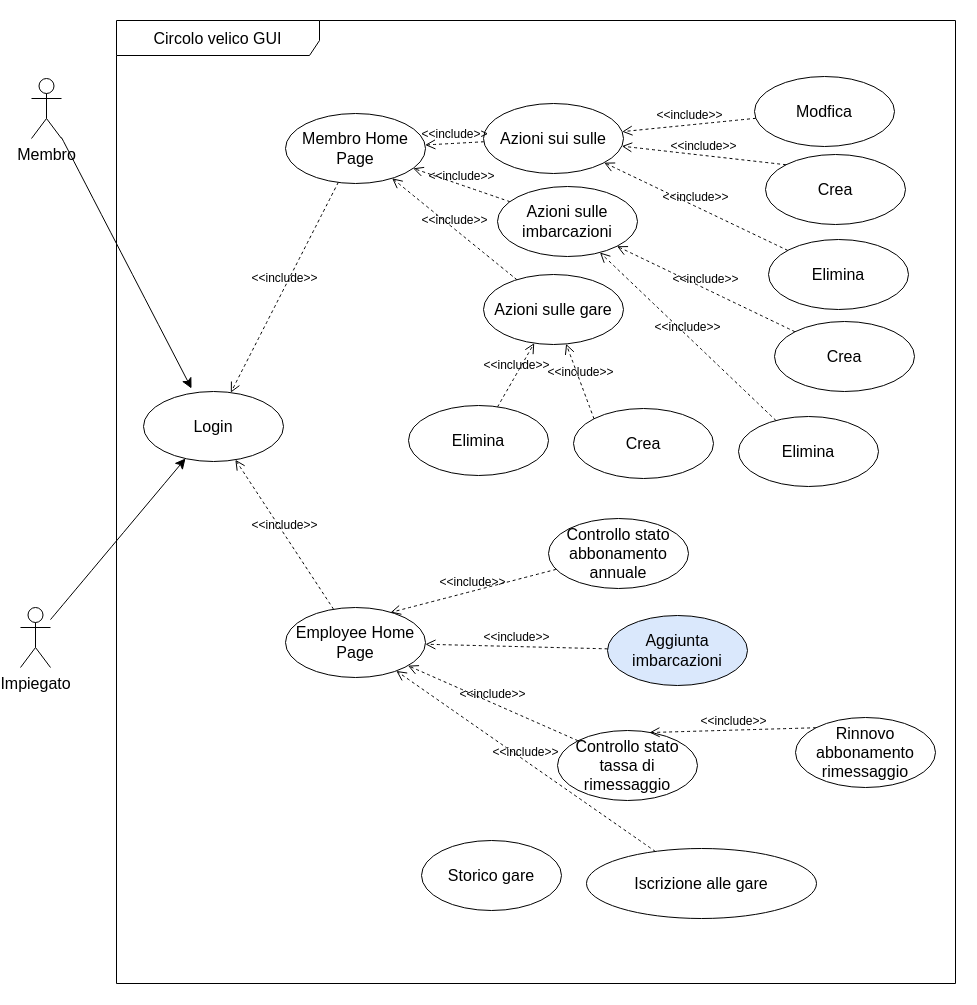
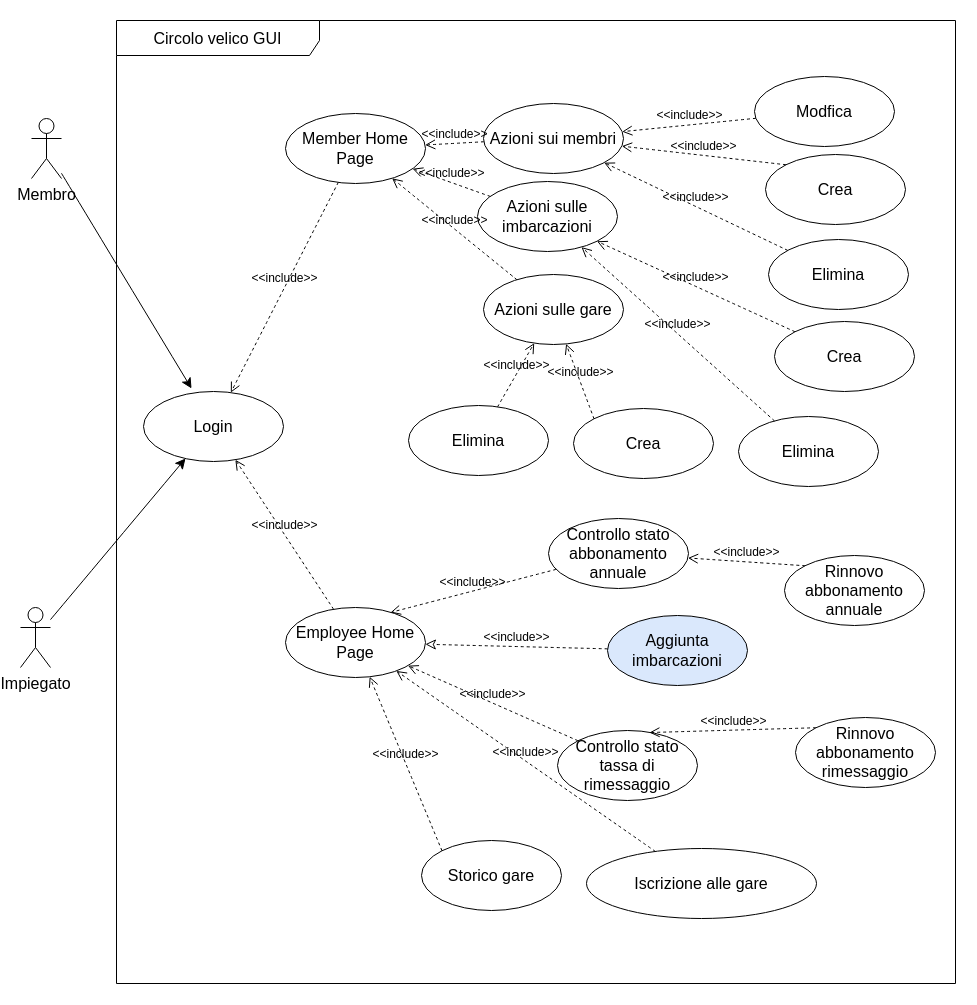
node "Membro": moved (47, 109) -> (47, 149)
node "Azioni sui sulle": label "Azioni sui sulle" -> "Azioni sui membri"
node "Membro Home Page": label "Membro Home Page" -> "Member Home Page"
node "Azioni sulle imbarcazioni": moved (568, 222) -> (548, 217)
edge "Rinnovo abbonamento annuale" -> "Controllo stato abbonamento annuale": added, label "<<include>>"
node "Rinnovo abbonamento annuale": added
edge "Aggiunta imbarcazioni" -> "Employee Home Page": arrowhead open -> classic
edge "Storico gare" -> "Employee Home Page": added, label "<<include>>"
